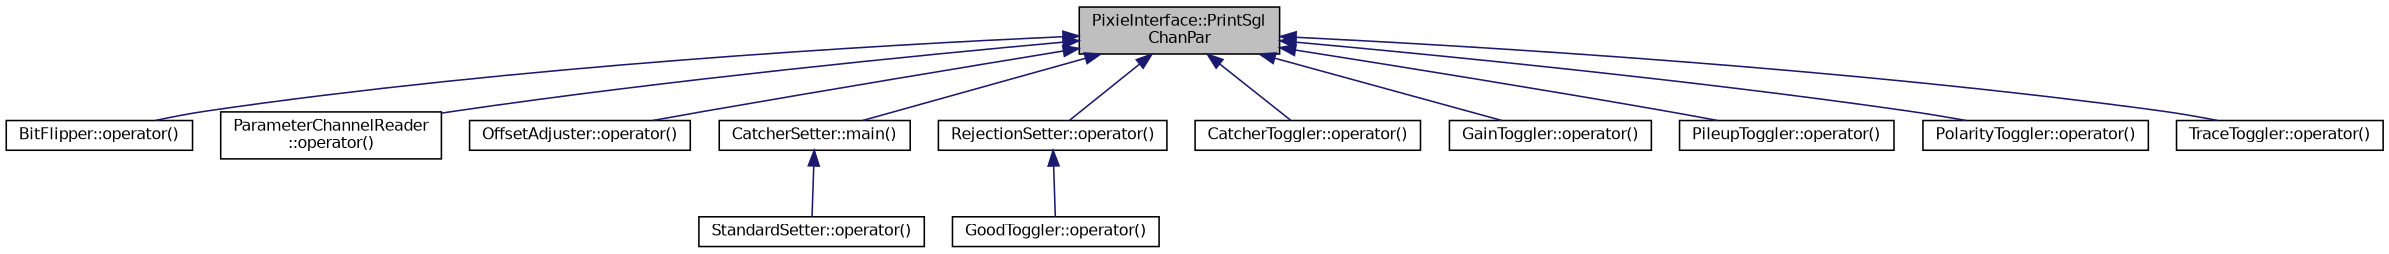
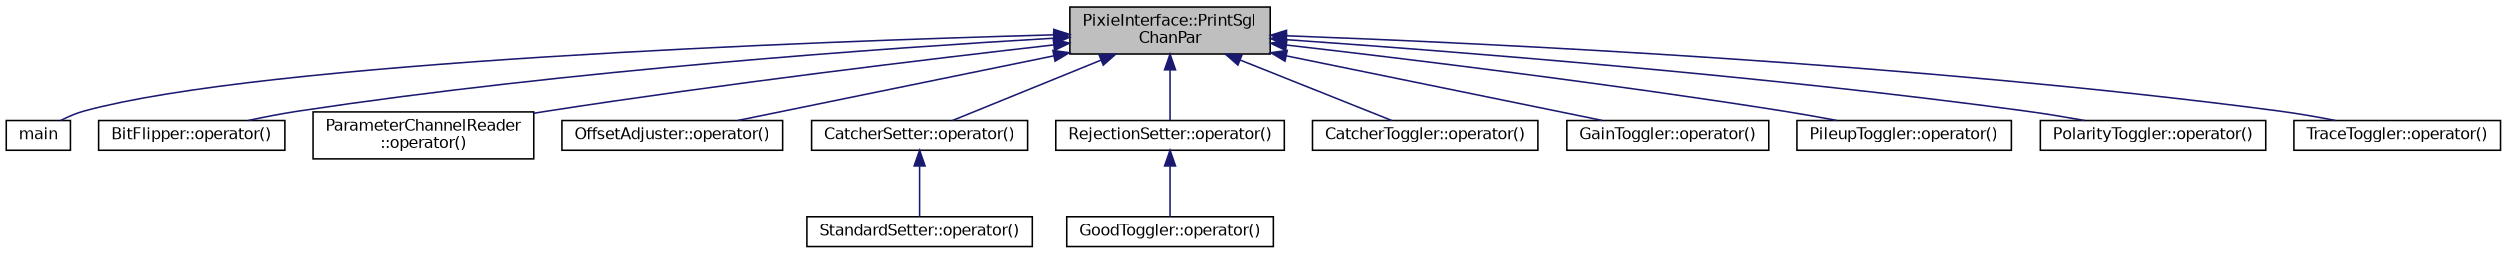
node "main": added
node "CatcherSetter::main()": label "CatcherSetter::main()" -> "CatcherSetter::operator()"
